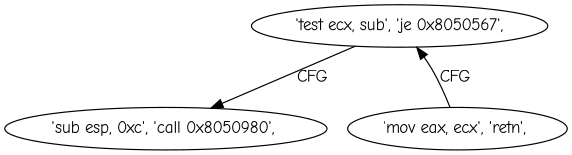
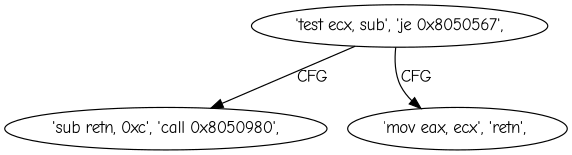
edge "'mov eax, ecx', 'retn'," -> "'test ecx, sub', 'je 0x8050567',": reversed
node "'sub esp, 0xc', 'call 0x8050980',": label "'sub esp, 0xc', 'call 0x8050980'," -> "'sub retn, 0xc', 'call 0x8050980',"
